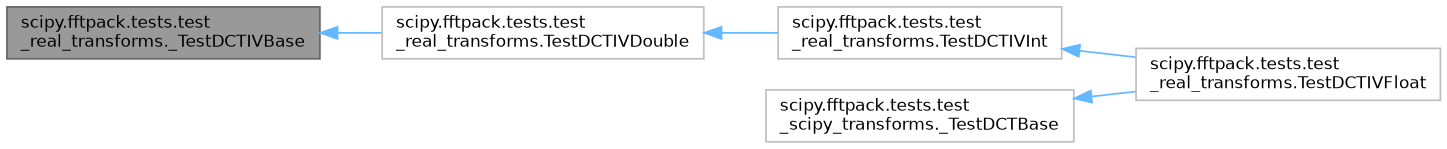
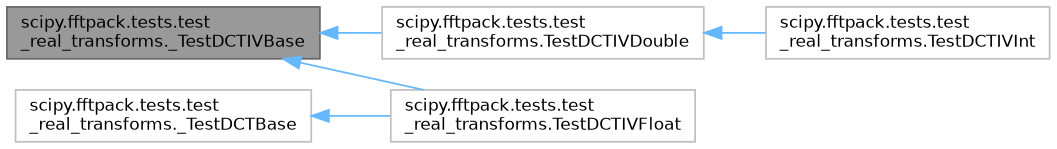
edge "scipy.fftpack.tests.test _real_transforms.TestDCTIVFloat" -> "scipy.fftpack.tests.test _real_transforms.TestDCTIVInt": now "scipy.fftpack.tests.test _real_transforms.TestDCTIVFloat" -> "scipy.fftpack.tests.test _real_transforms._TestDCTIVBase"
node "scipy.fftpack.tests.test _scipy_transforms._TestDCTBase": label "scipy.fftpack.tests.test _scipy_transforms._TestDCTBase" -> "scipy.fftpack.tests.test _real_transforms._TestDCTBase"
